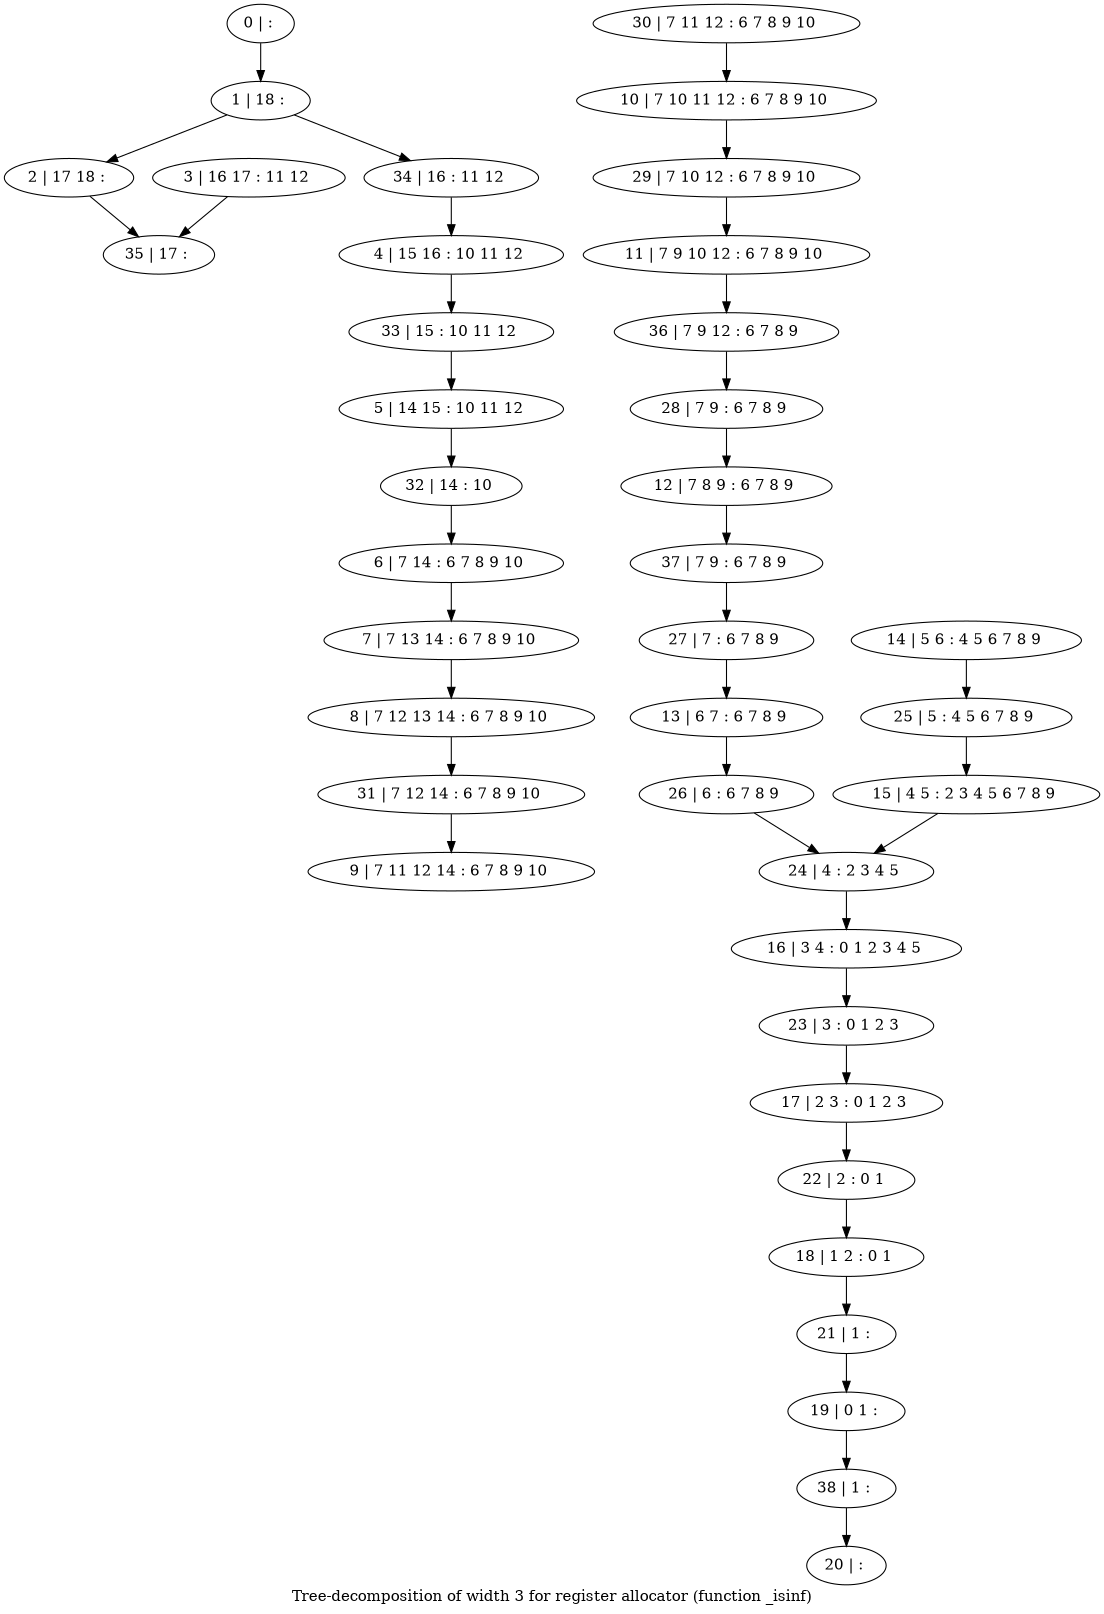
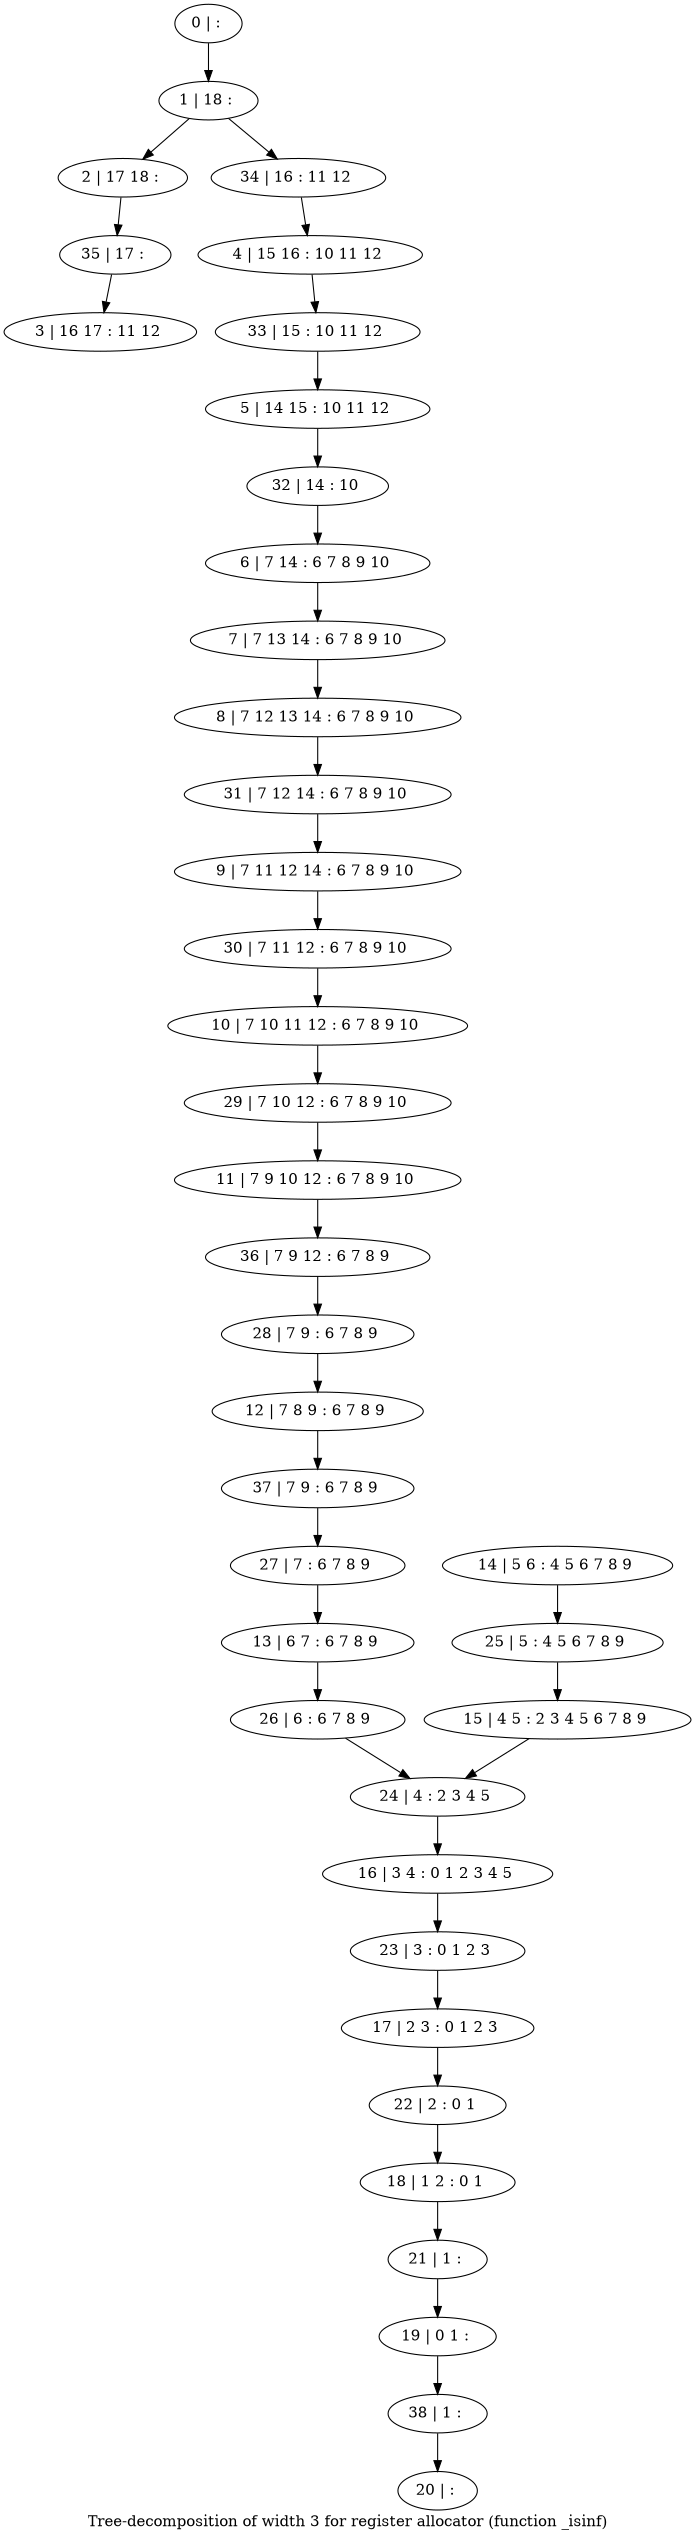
edge "3 | 16 17 : 11 12" -> "35 | 17 :": reversed
edge "9 | 7 11 12 14 : 6 7 8 9 10" -> "30 | 7 11 12 : 6 7 8 9 10": added
